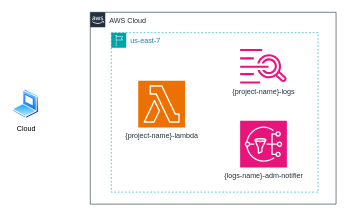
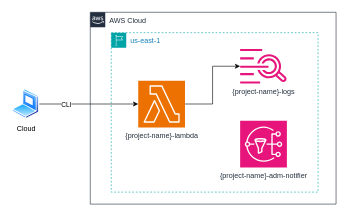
node "us-east-7": label "us-east-7" -> "us-east-1"
edge "{project-name}-lambda" -> "{project-name}-logs": added
edge "Cloud" -> "{project-name}-lambda": added, label "CLI"
node "{logs-name}-adm-notifier": label "{logs-name}-adm-notifier" -> "{project-name}-adm-notifier"
